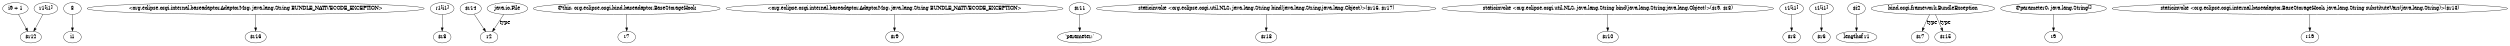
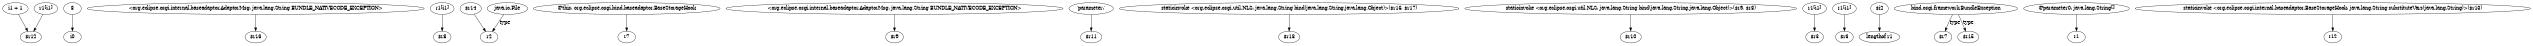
node "i9 + 1": label "i9 + 1" -> "i1 + 1"
edge "$r11" -> "'parameter:'": reversed
node "i1": label "i1" -> "i0"
node "r9": label "r9" -> "r1"
node "r19": label "r19" -> "r12"
